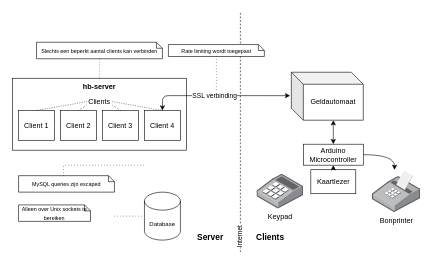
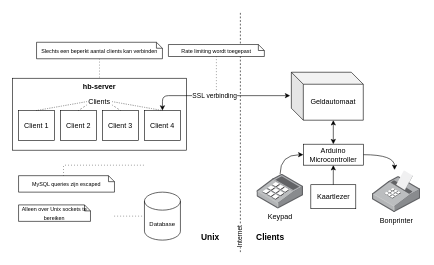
edge "Keypad" -> "Arduino Microcontroller": added
node "Kaartlezer": moved (333, 182) -> (333, 197)
node "Server": label "Server" -> "Unix"
